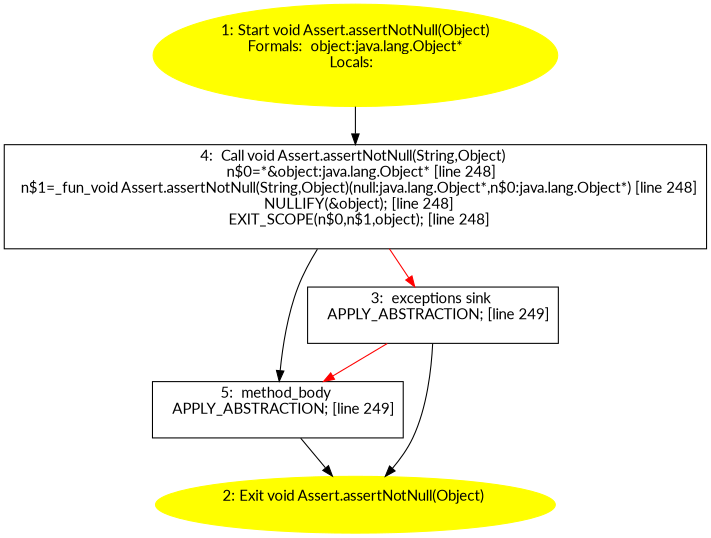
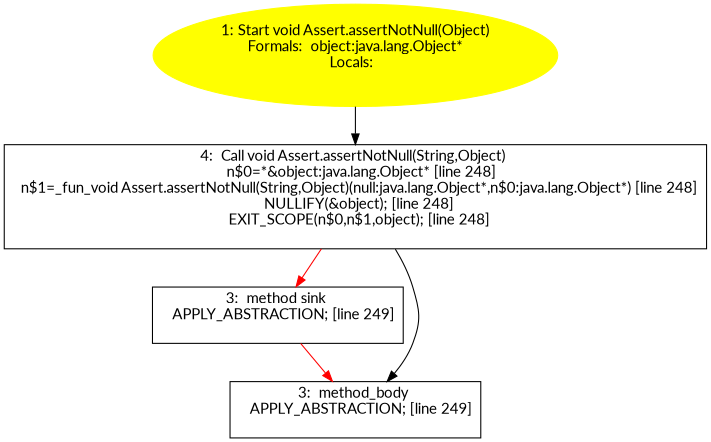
node "3:  exceptions sink APPLY_ABSTRACTION; [line 249]": label "3:  exceptions sink APPLY_ABSTRACTION; [line 249]" -> "3:  method sink APPLY_ABSTRACTION; [line 249]"
node "5:  method_body APPLY_ABSTRACTION; [line 249]": label "5:  method_body APPLY_ABSTRACTION; [line 249]" -> "3:  method_body APPLY_ABSTRACTION; [line 249]"
node "2: Exit void Assert.assertNotNull(Object)": removed
